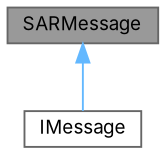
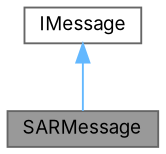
edge "IMessage" -> "SARMessage": reversed
